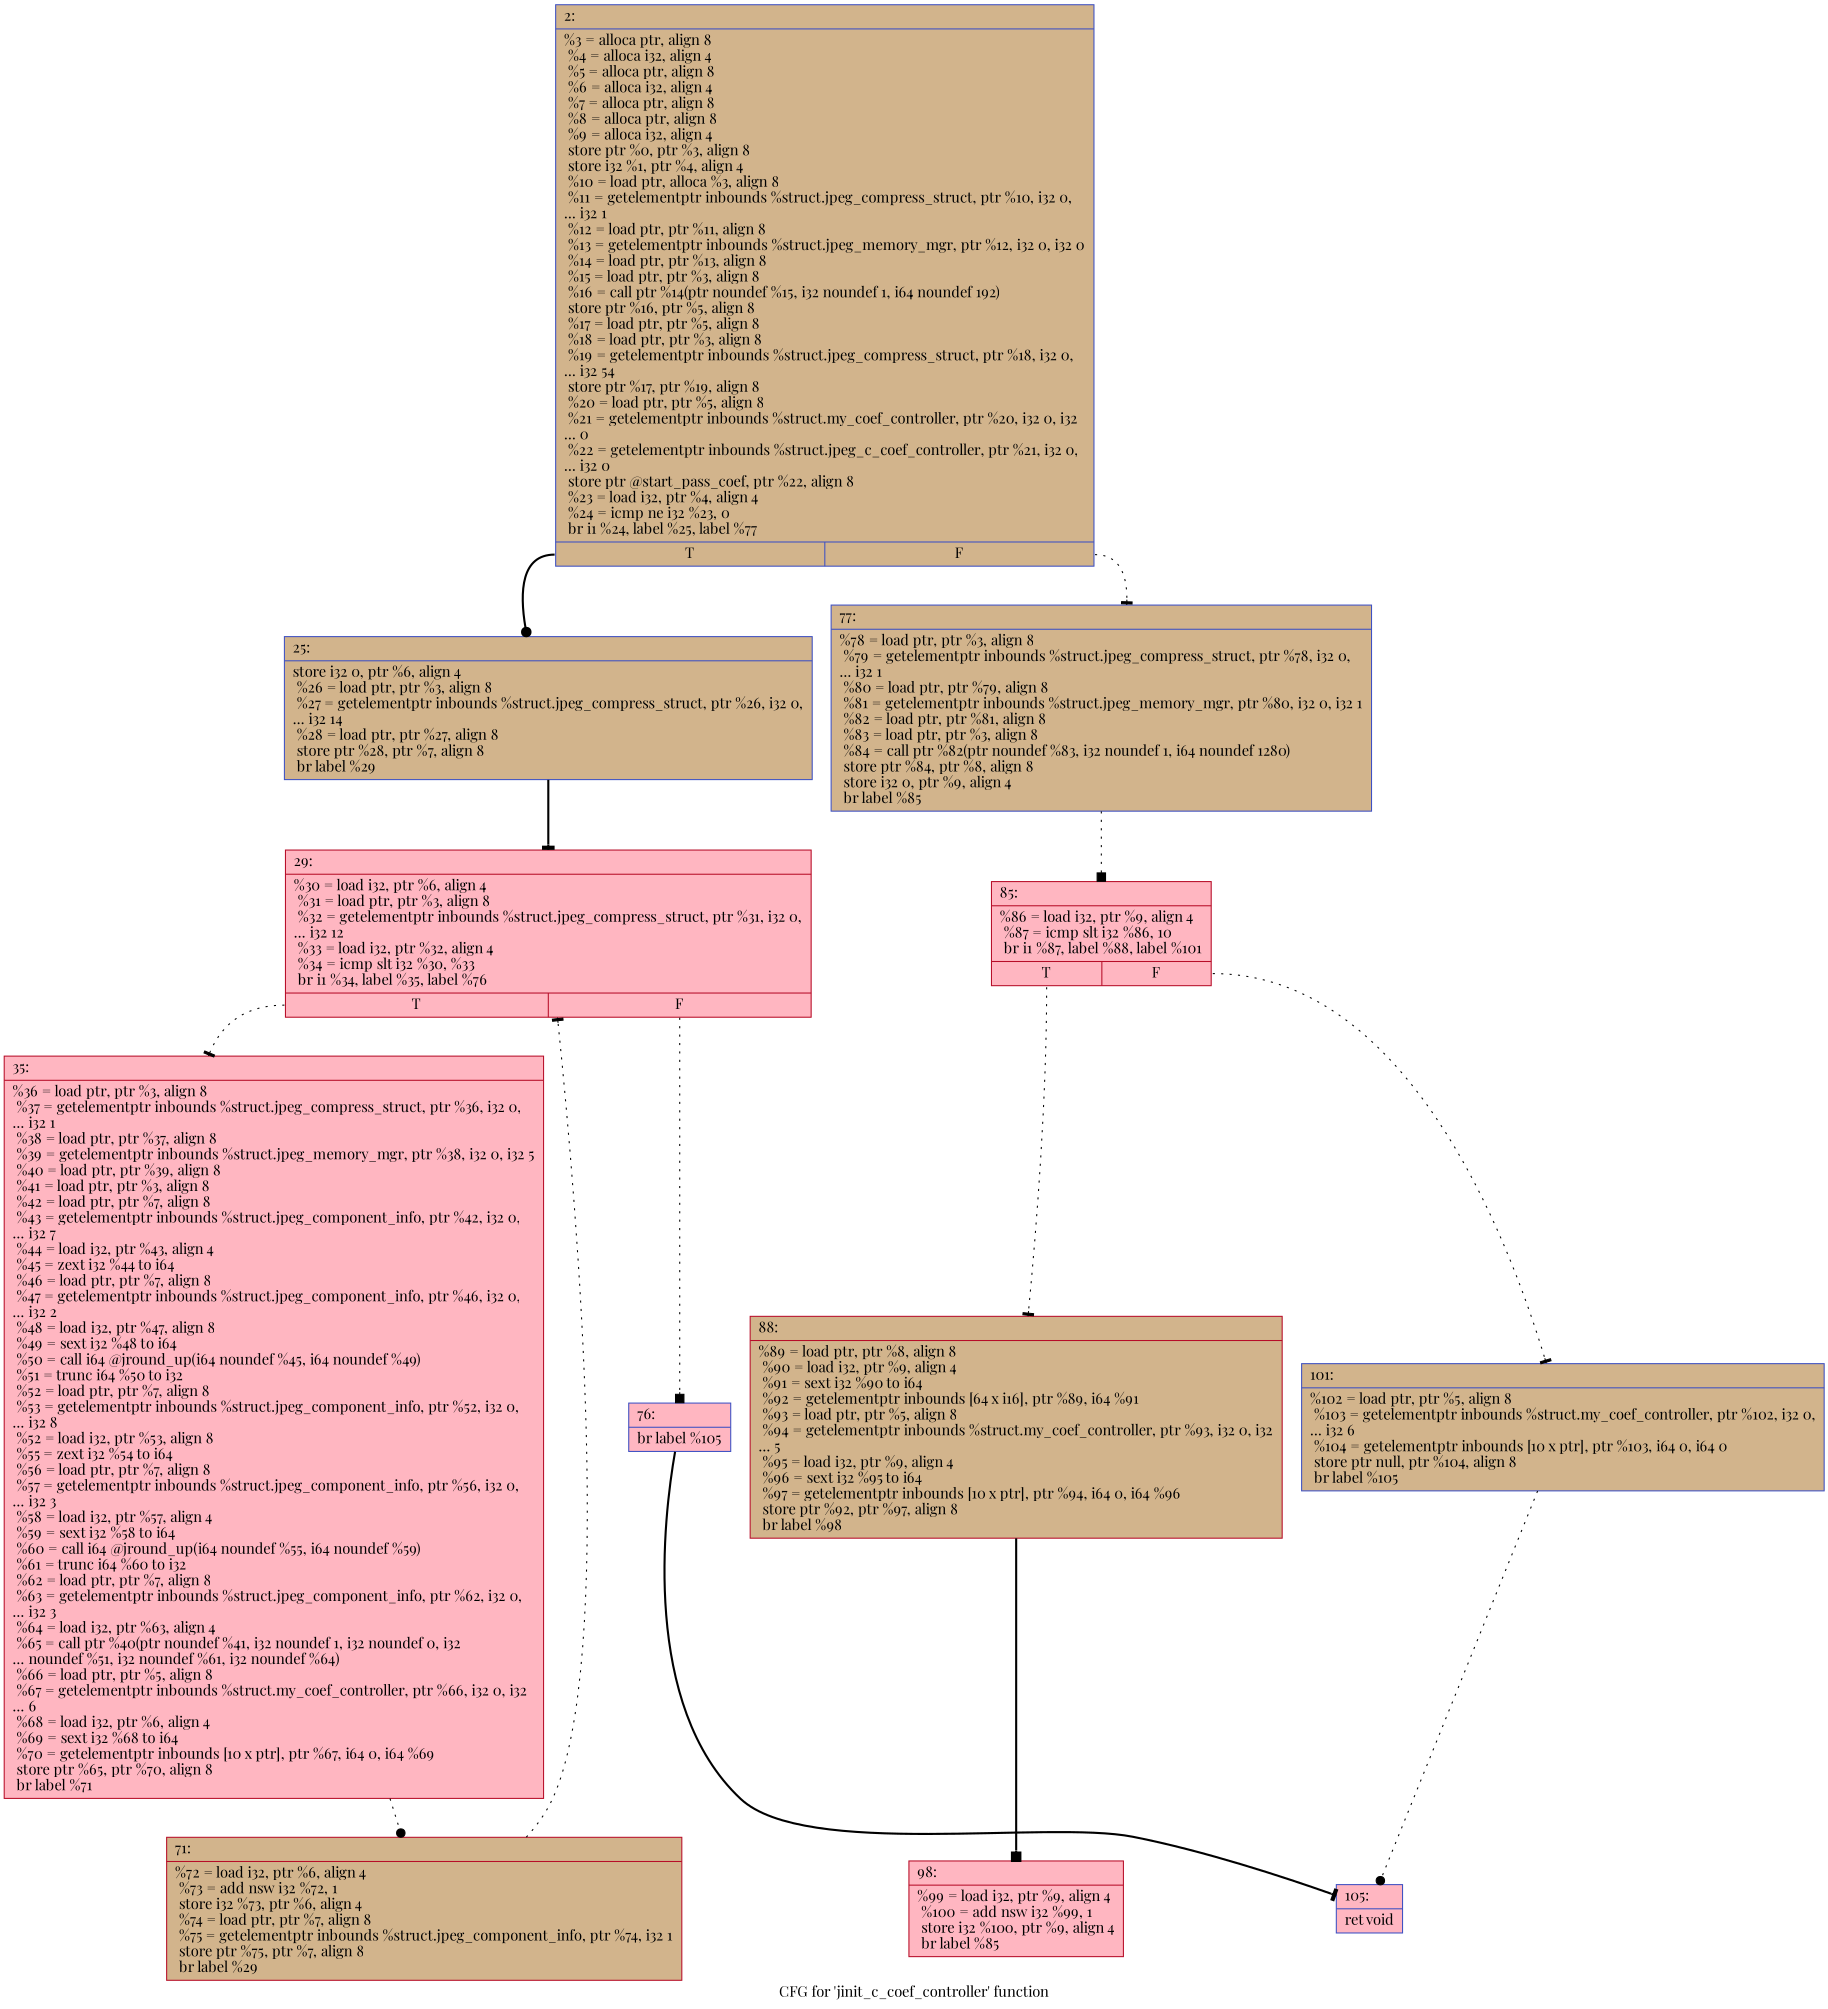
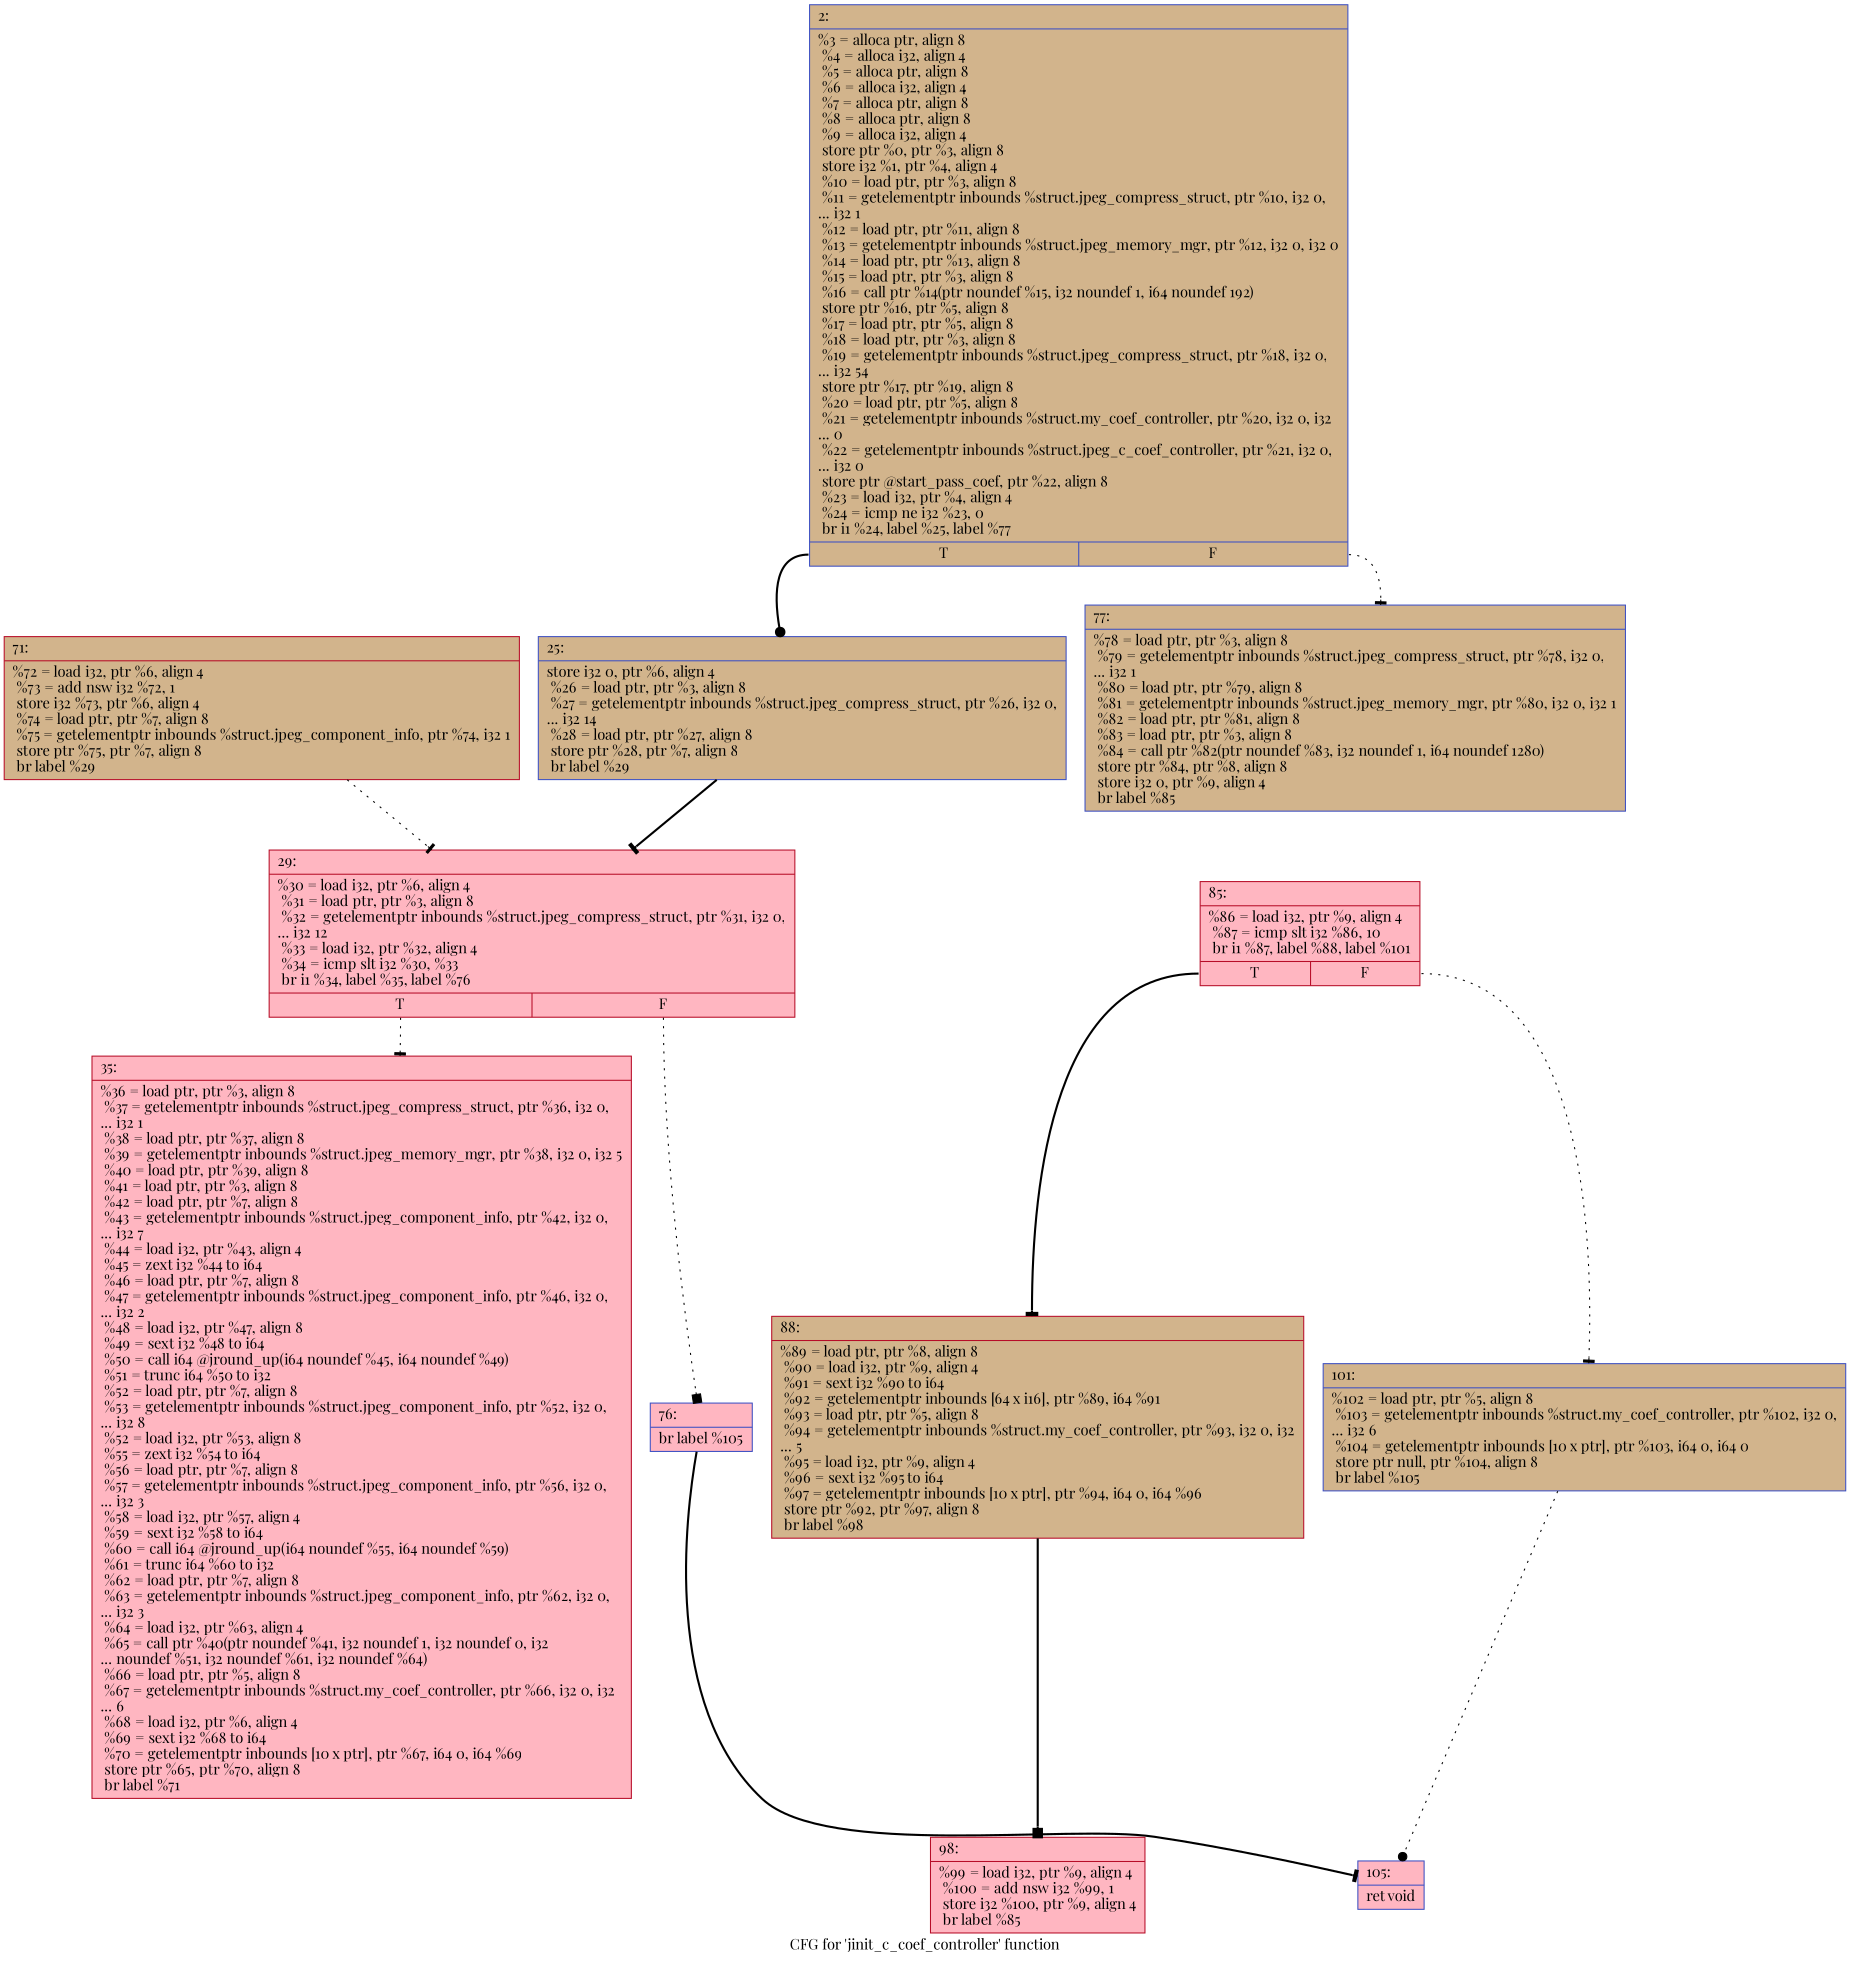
node "2:": text "%10 = load ptr, alloca %3, align 8" -> "%10 = load ptr, ptr %3, align 8"
edge "77:" -> "85:": removed
edge "85:" -> "88:": style dotted -> bold
edge "35:" -> "71:": removed
